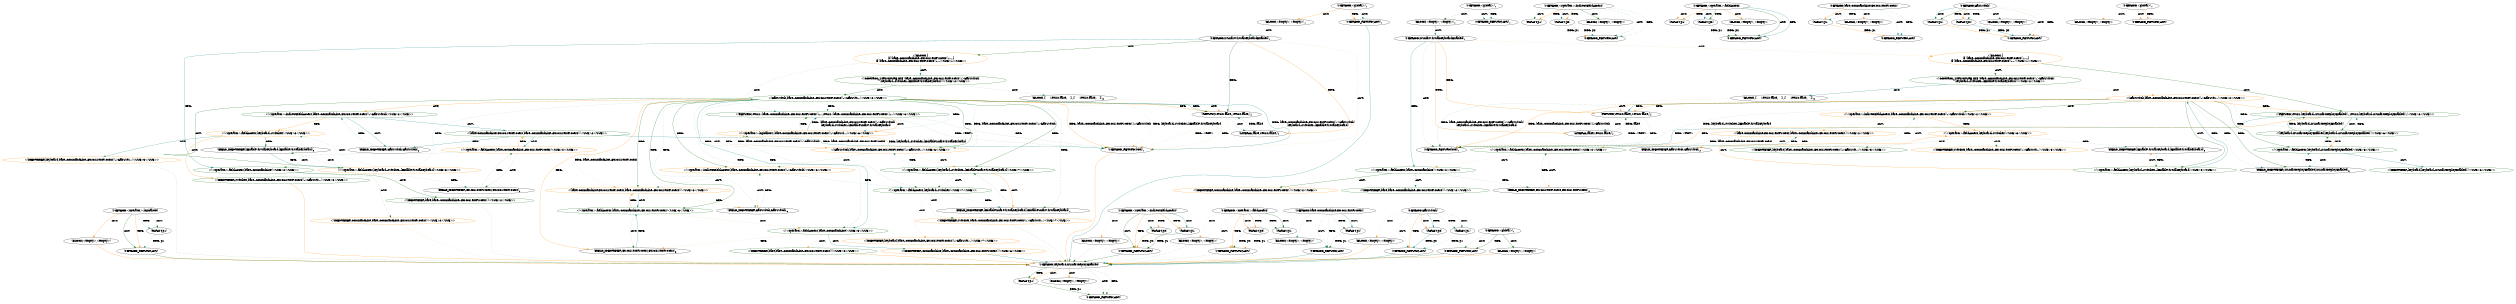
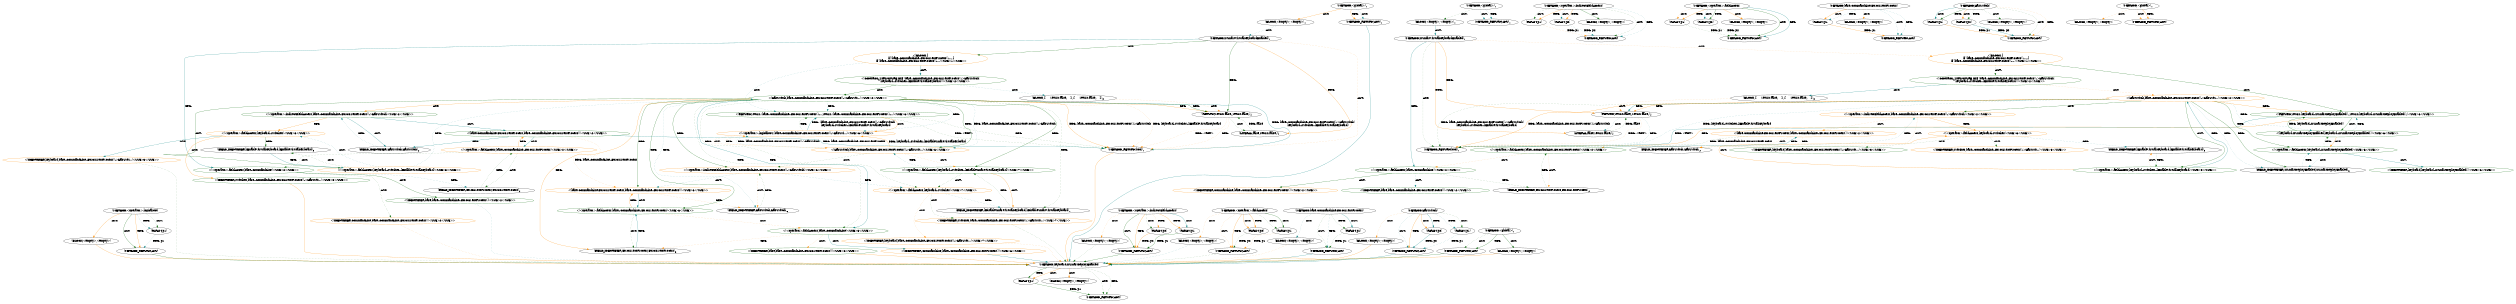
node "<(<operator>.fieldAccess,keyboard::switches)<SUB>7</SUB>>": color darkgreen -> darkorange
